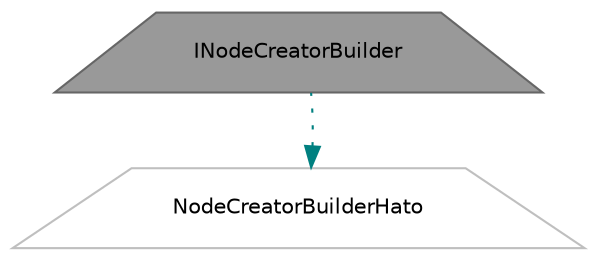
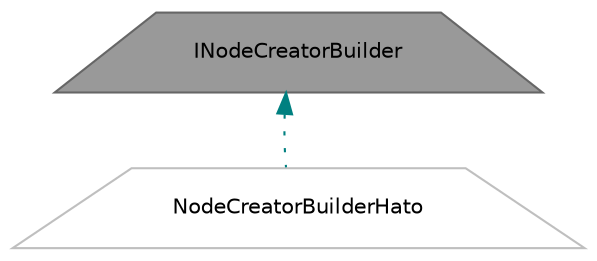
edge "INodeCreatorBuilder" -> "NodeCreatorBuilderHato": reversed
